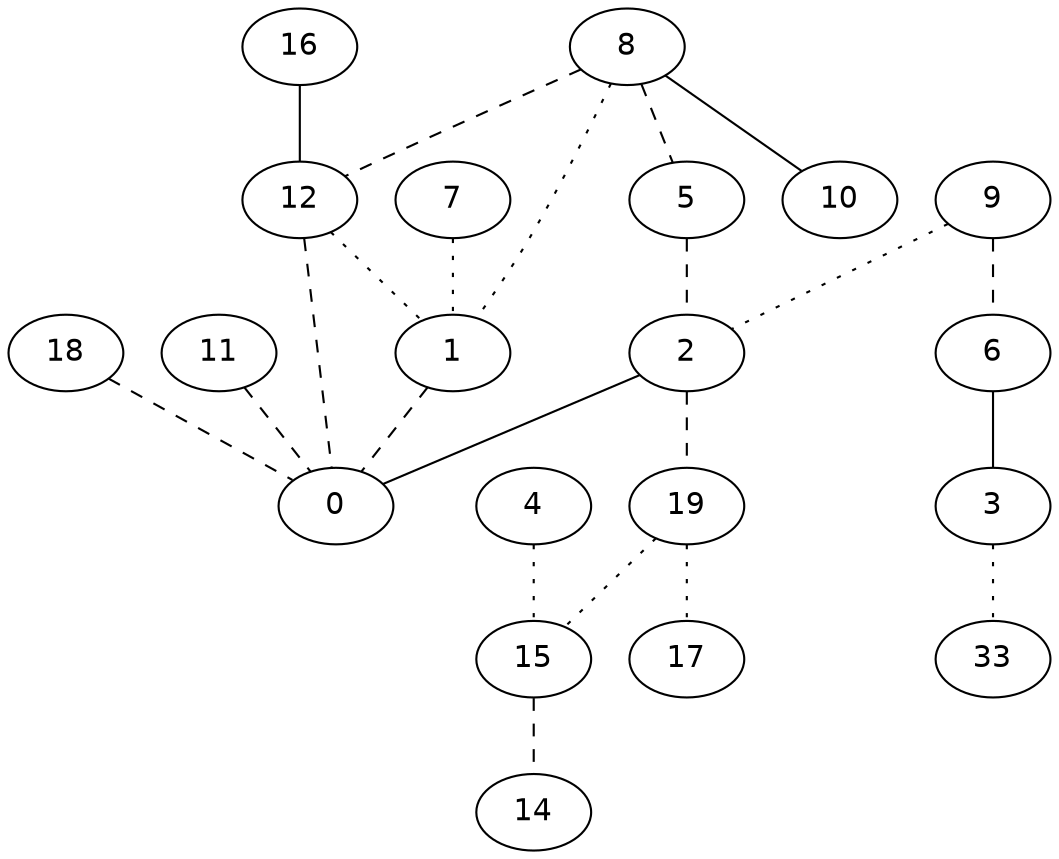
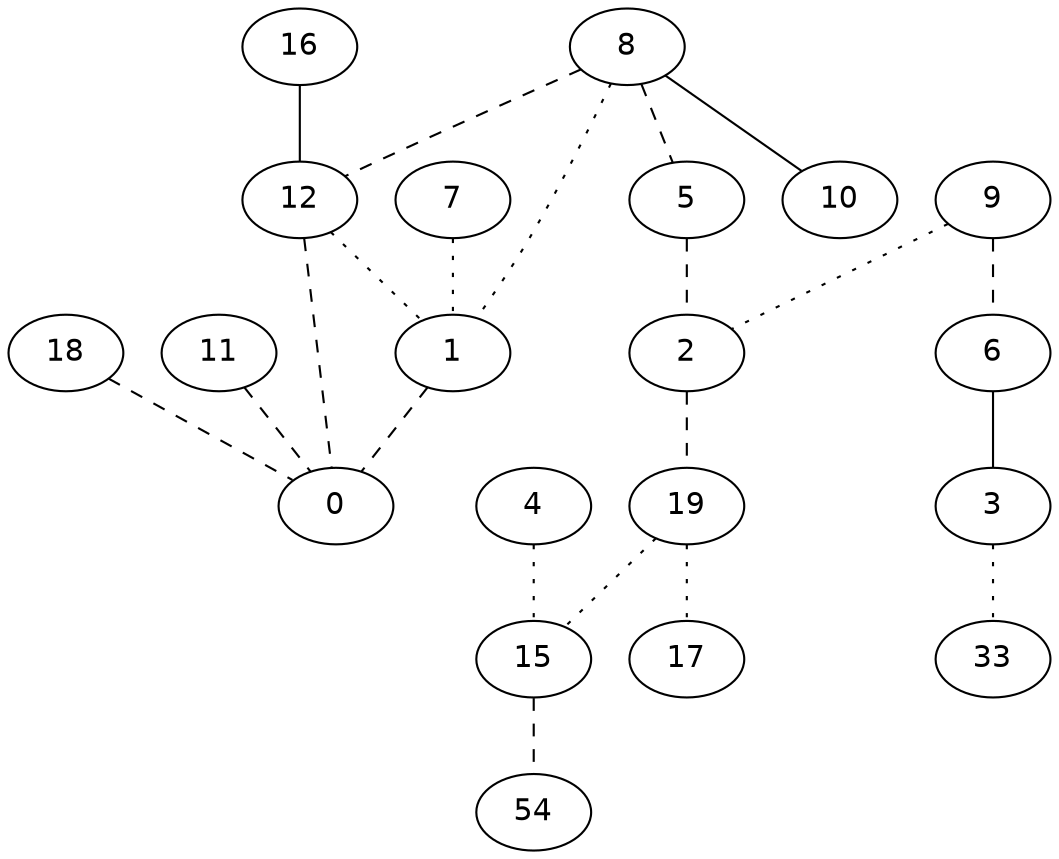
edge "2" -- "0": removed
node "14": label "14" -> "54"
